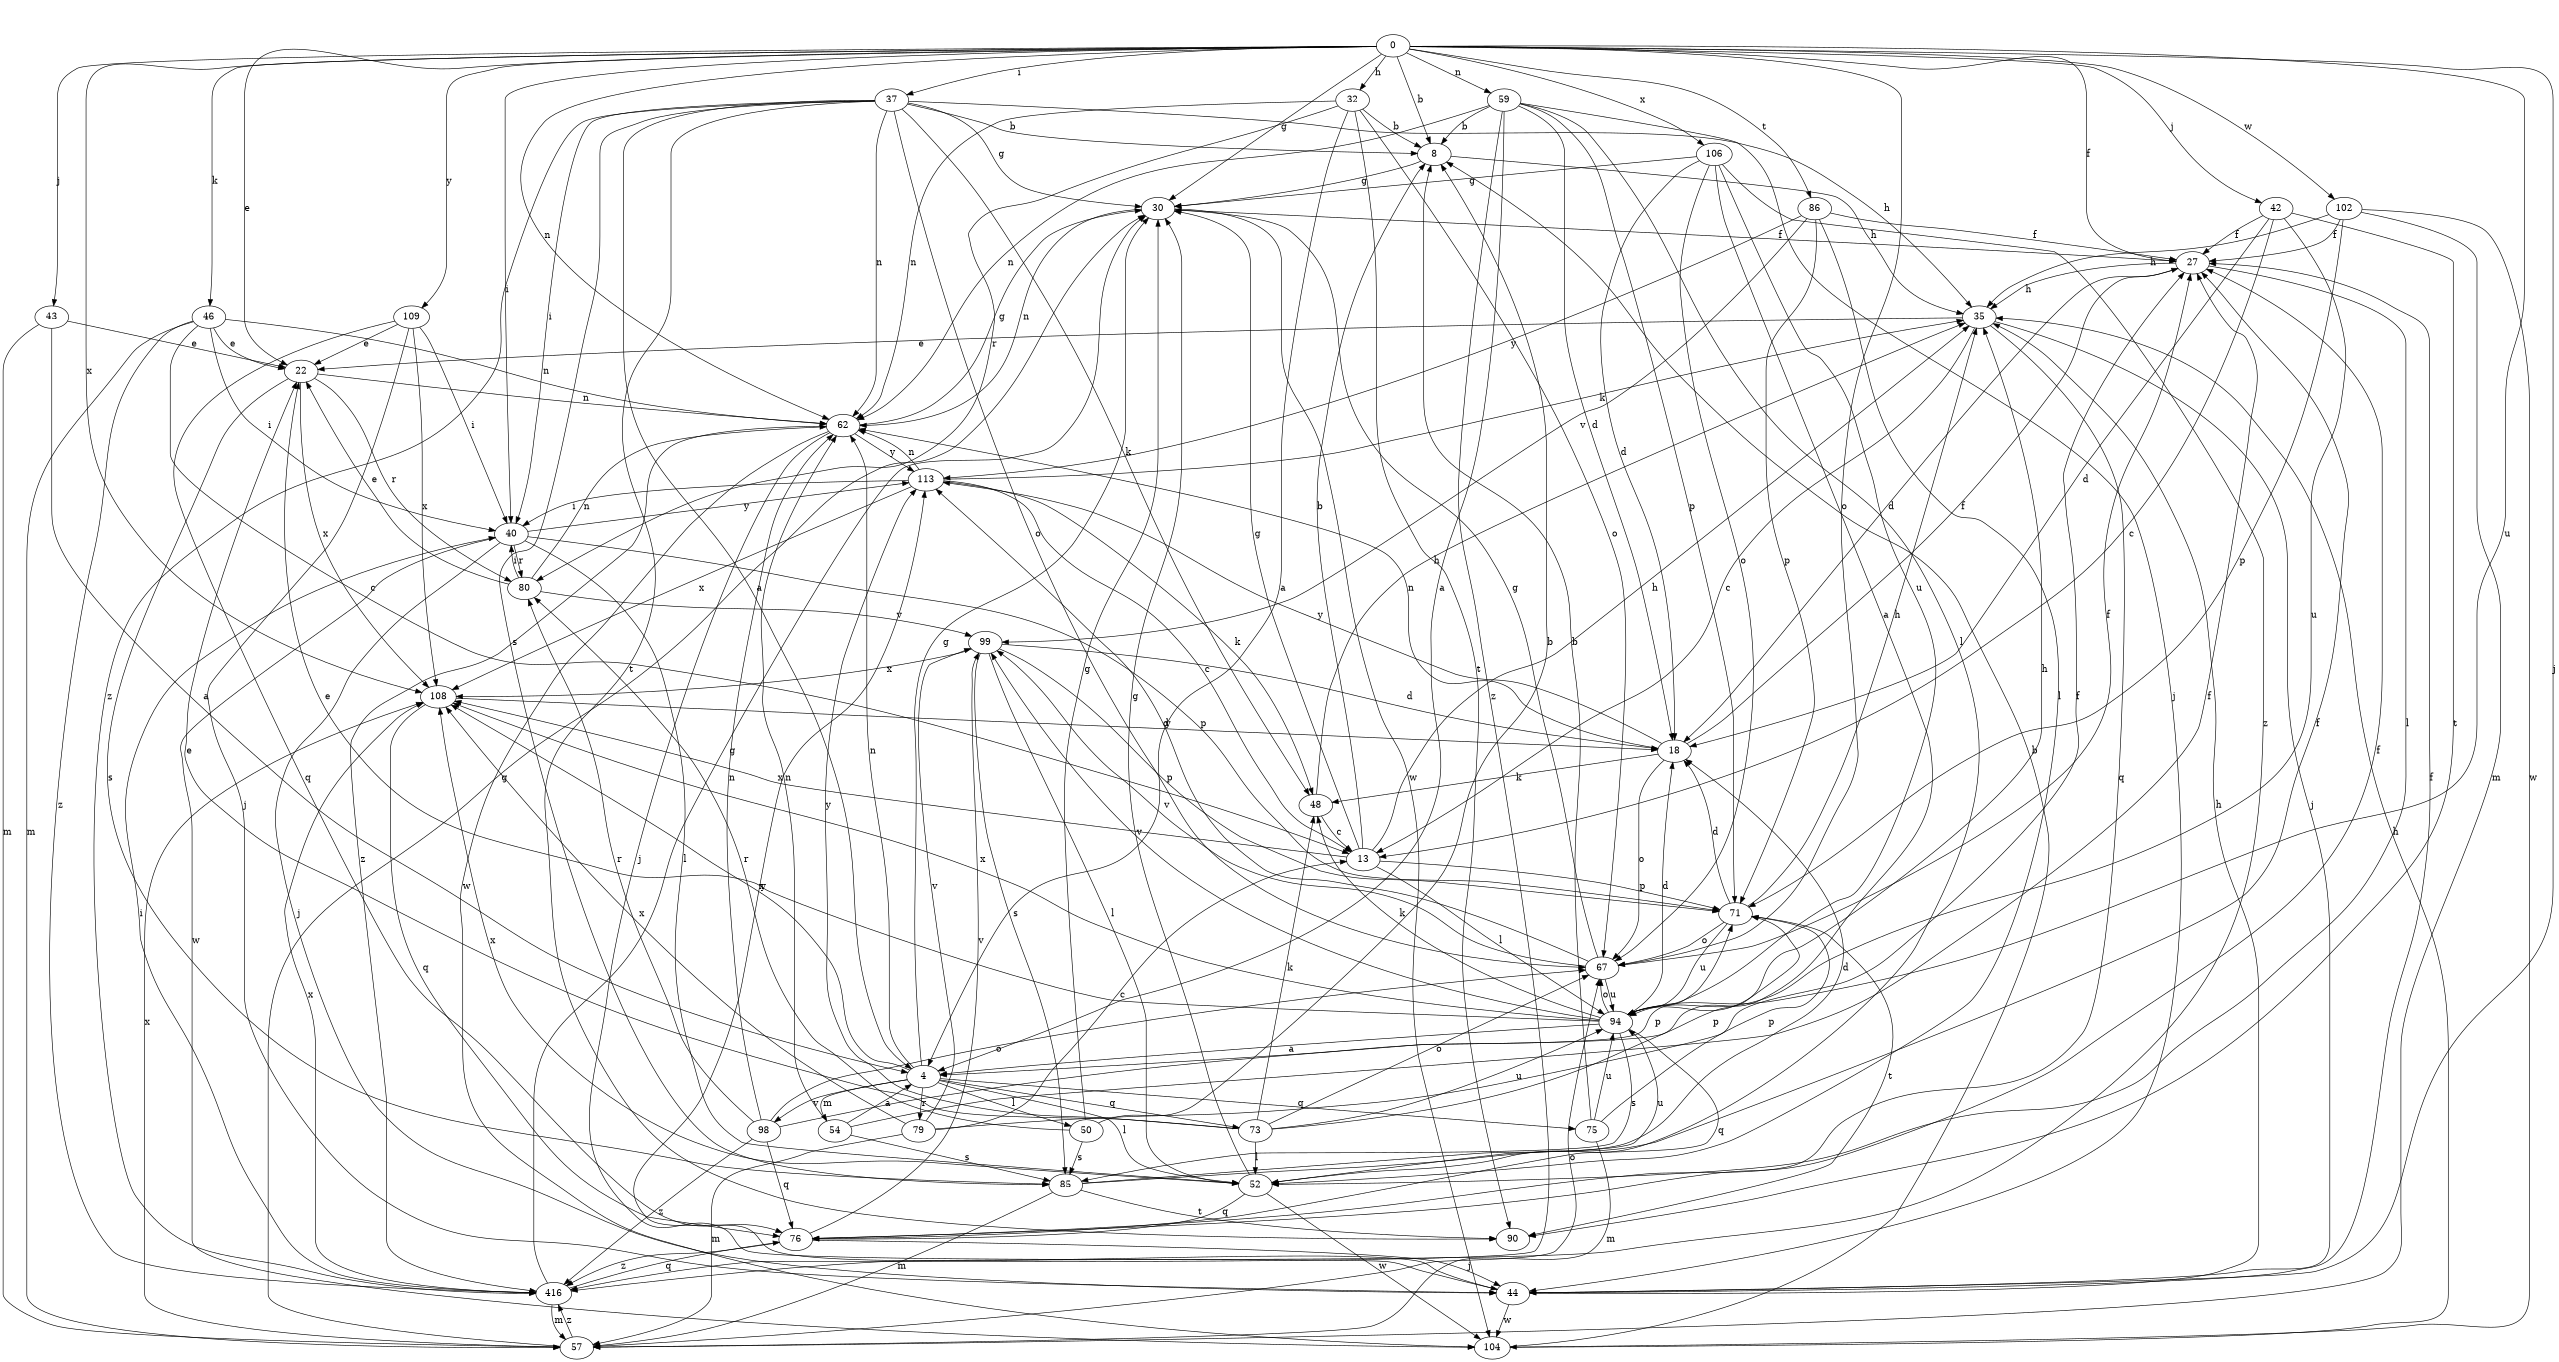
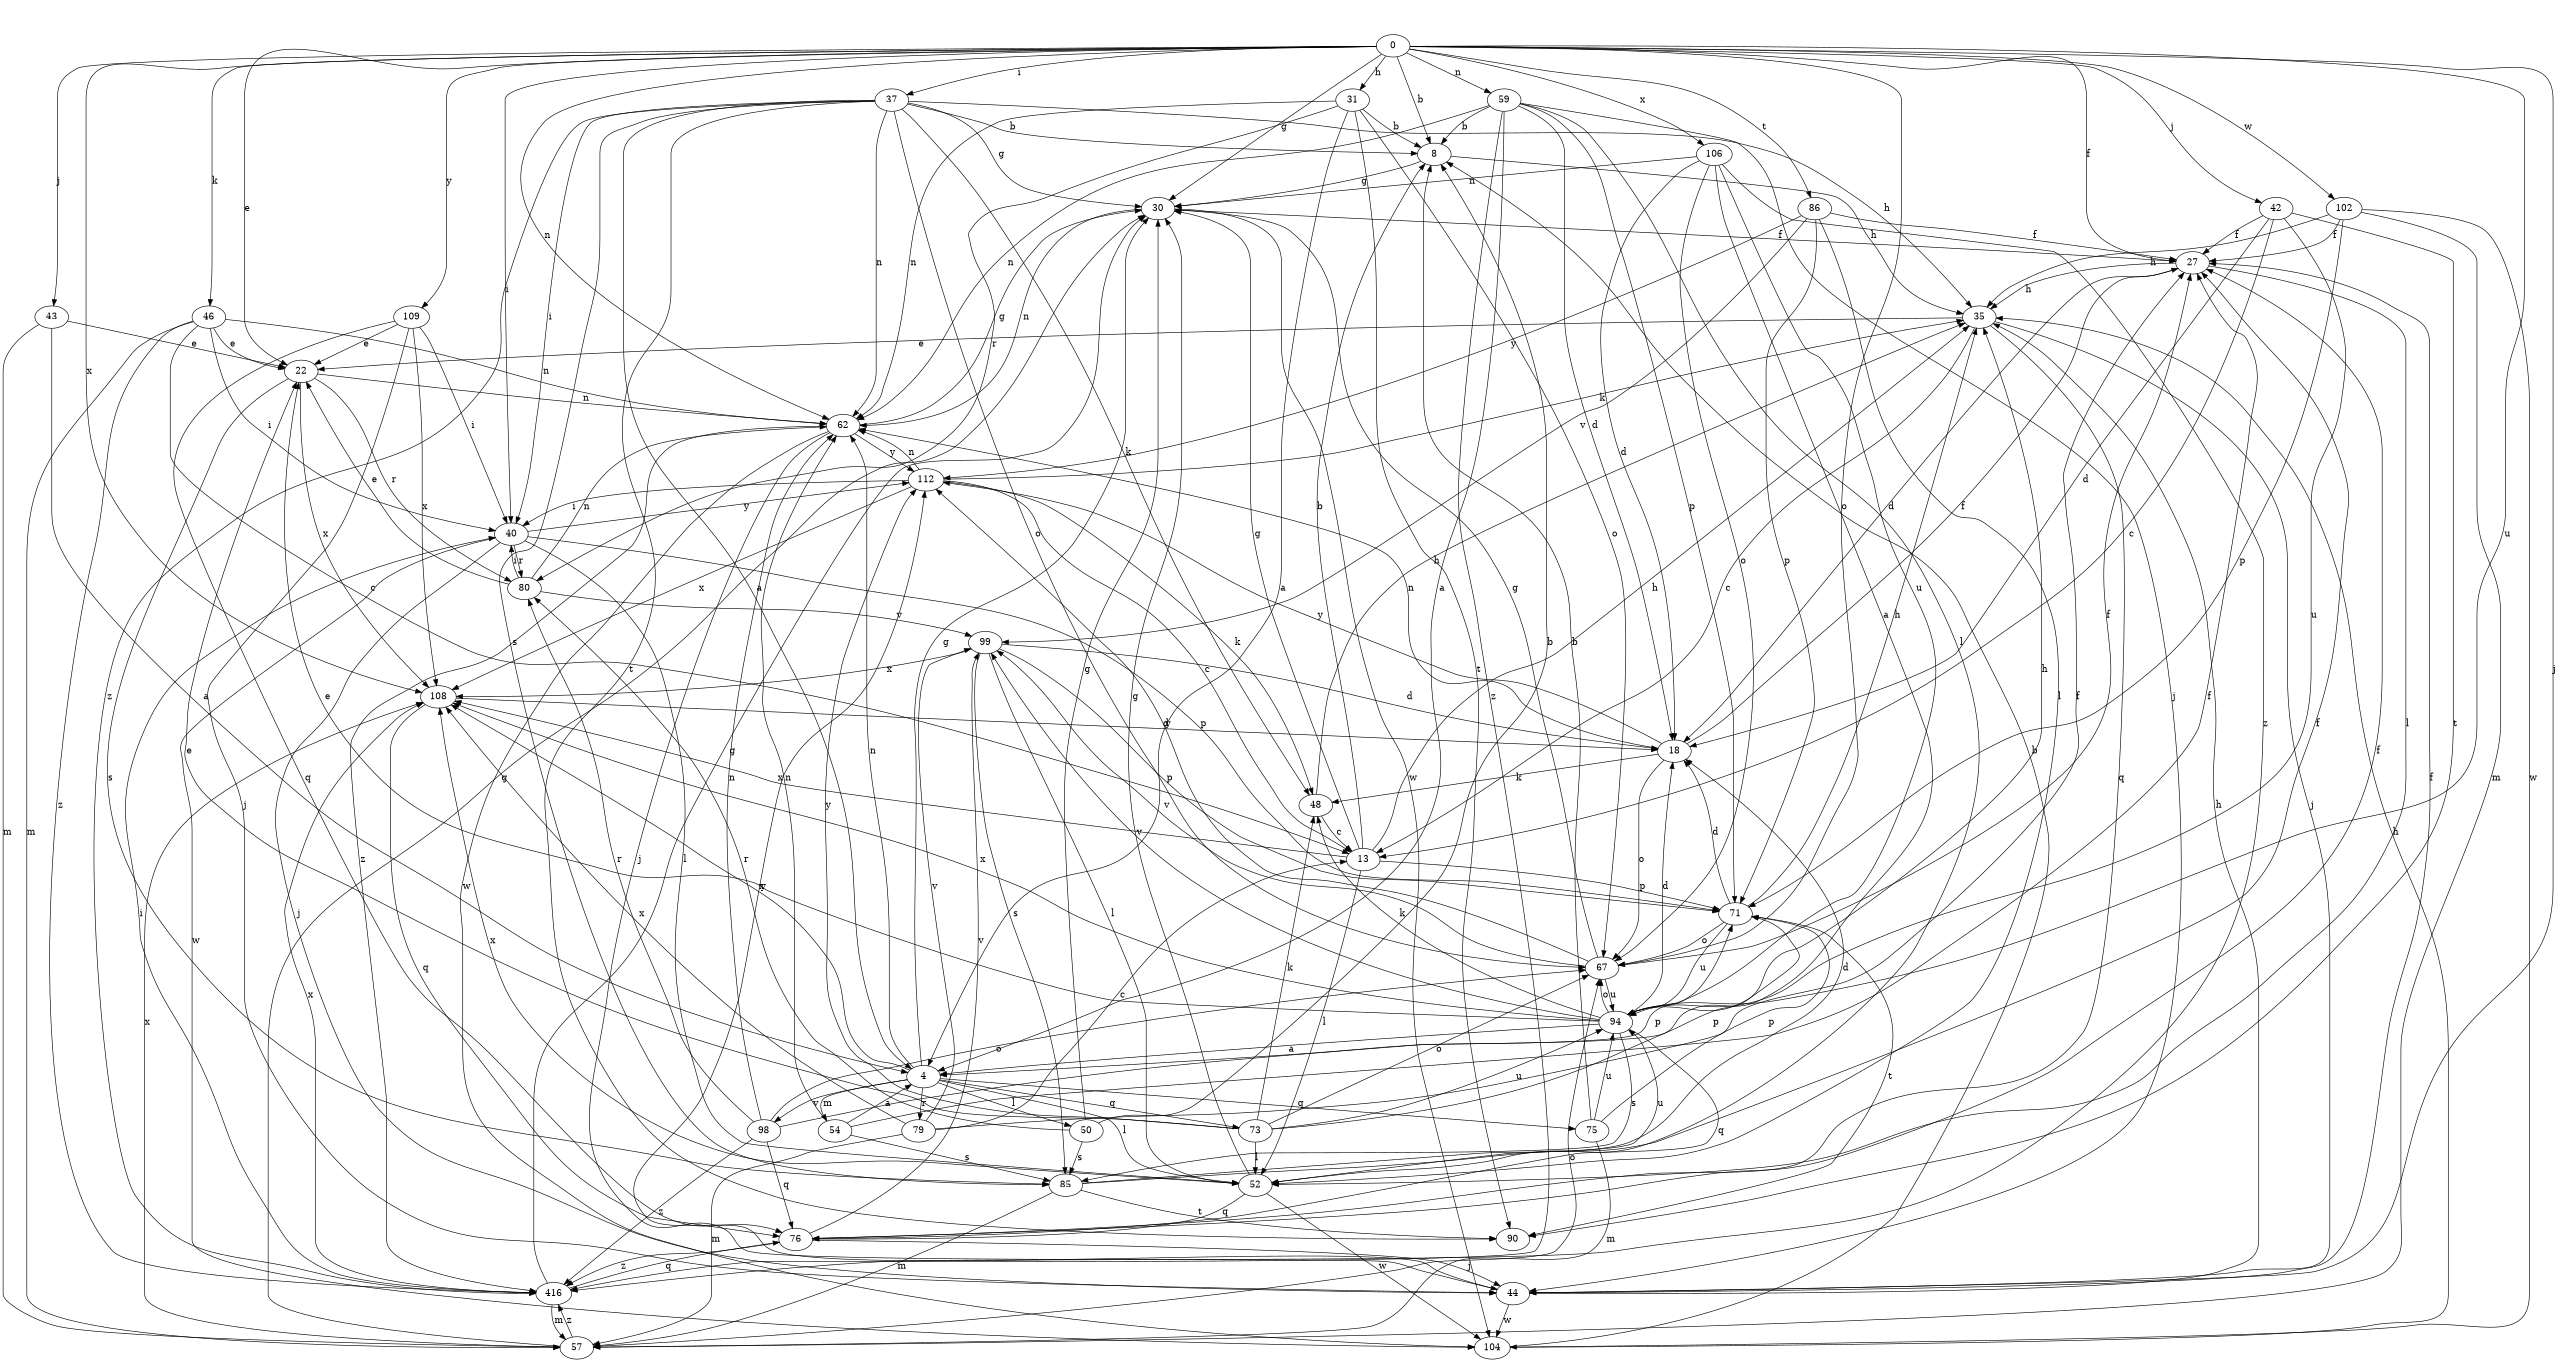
node "32": label "32" -> "31"
edge "106" -> "30": label "g" -> "n"
node "113": label "113" -> "112"
edge "13" -> "94": now "13" -> "52"
